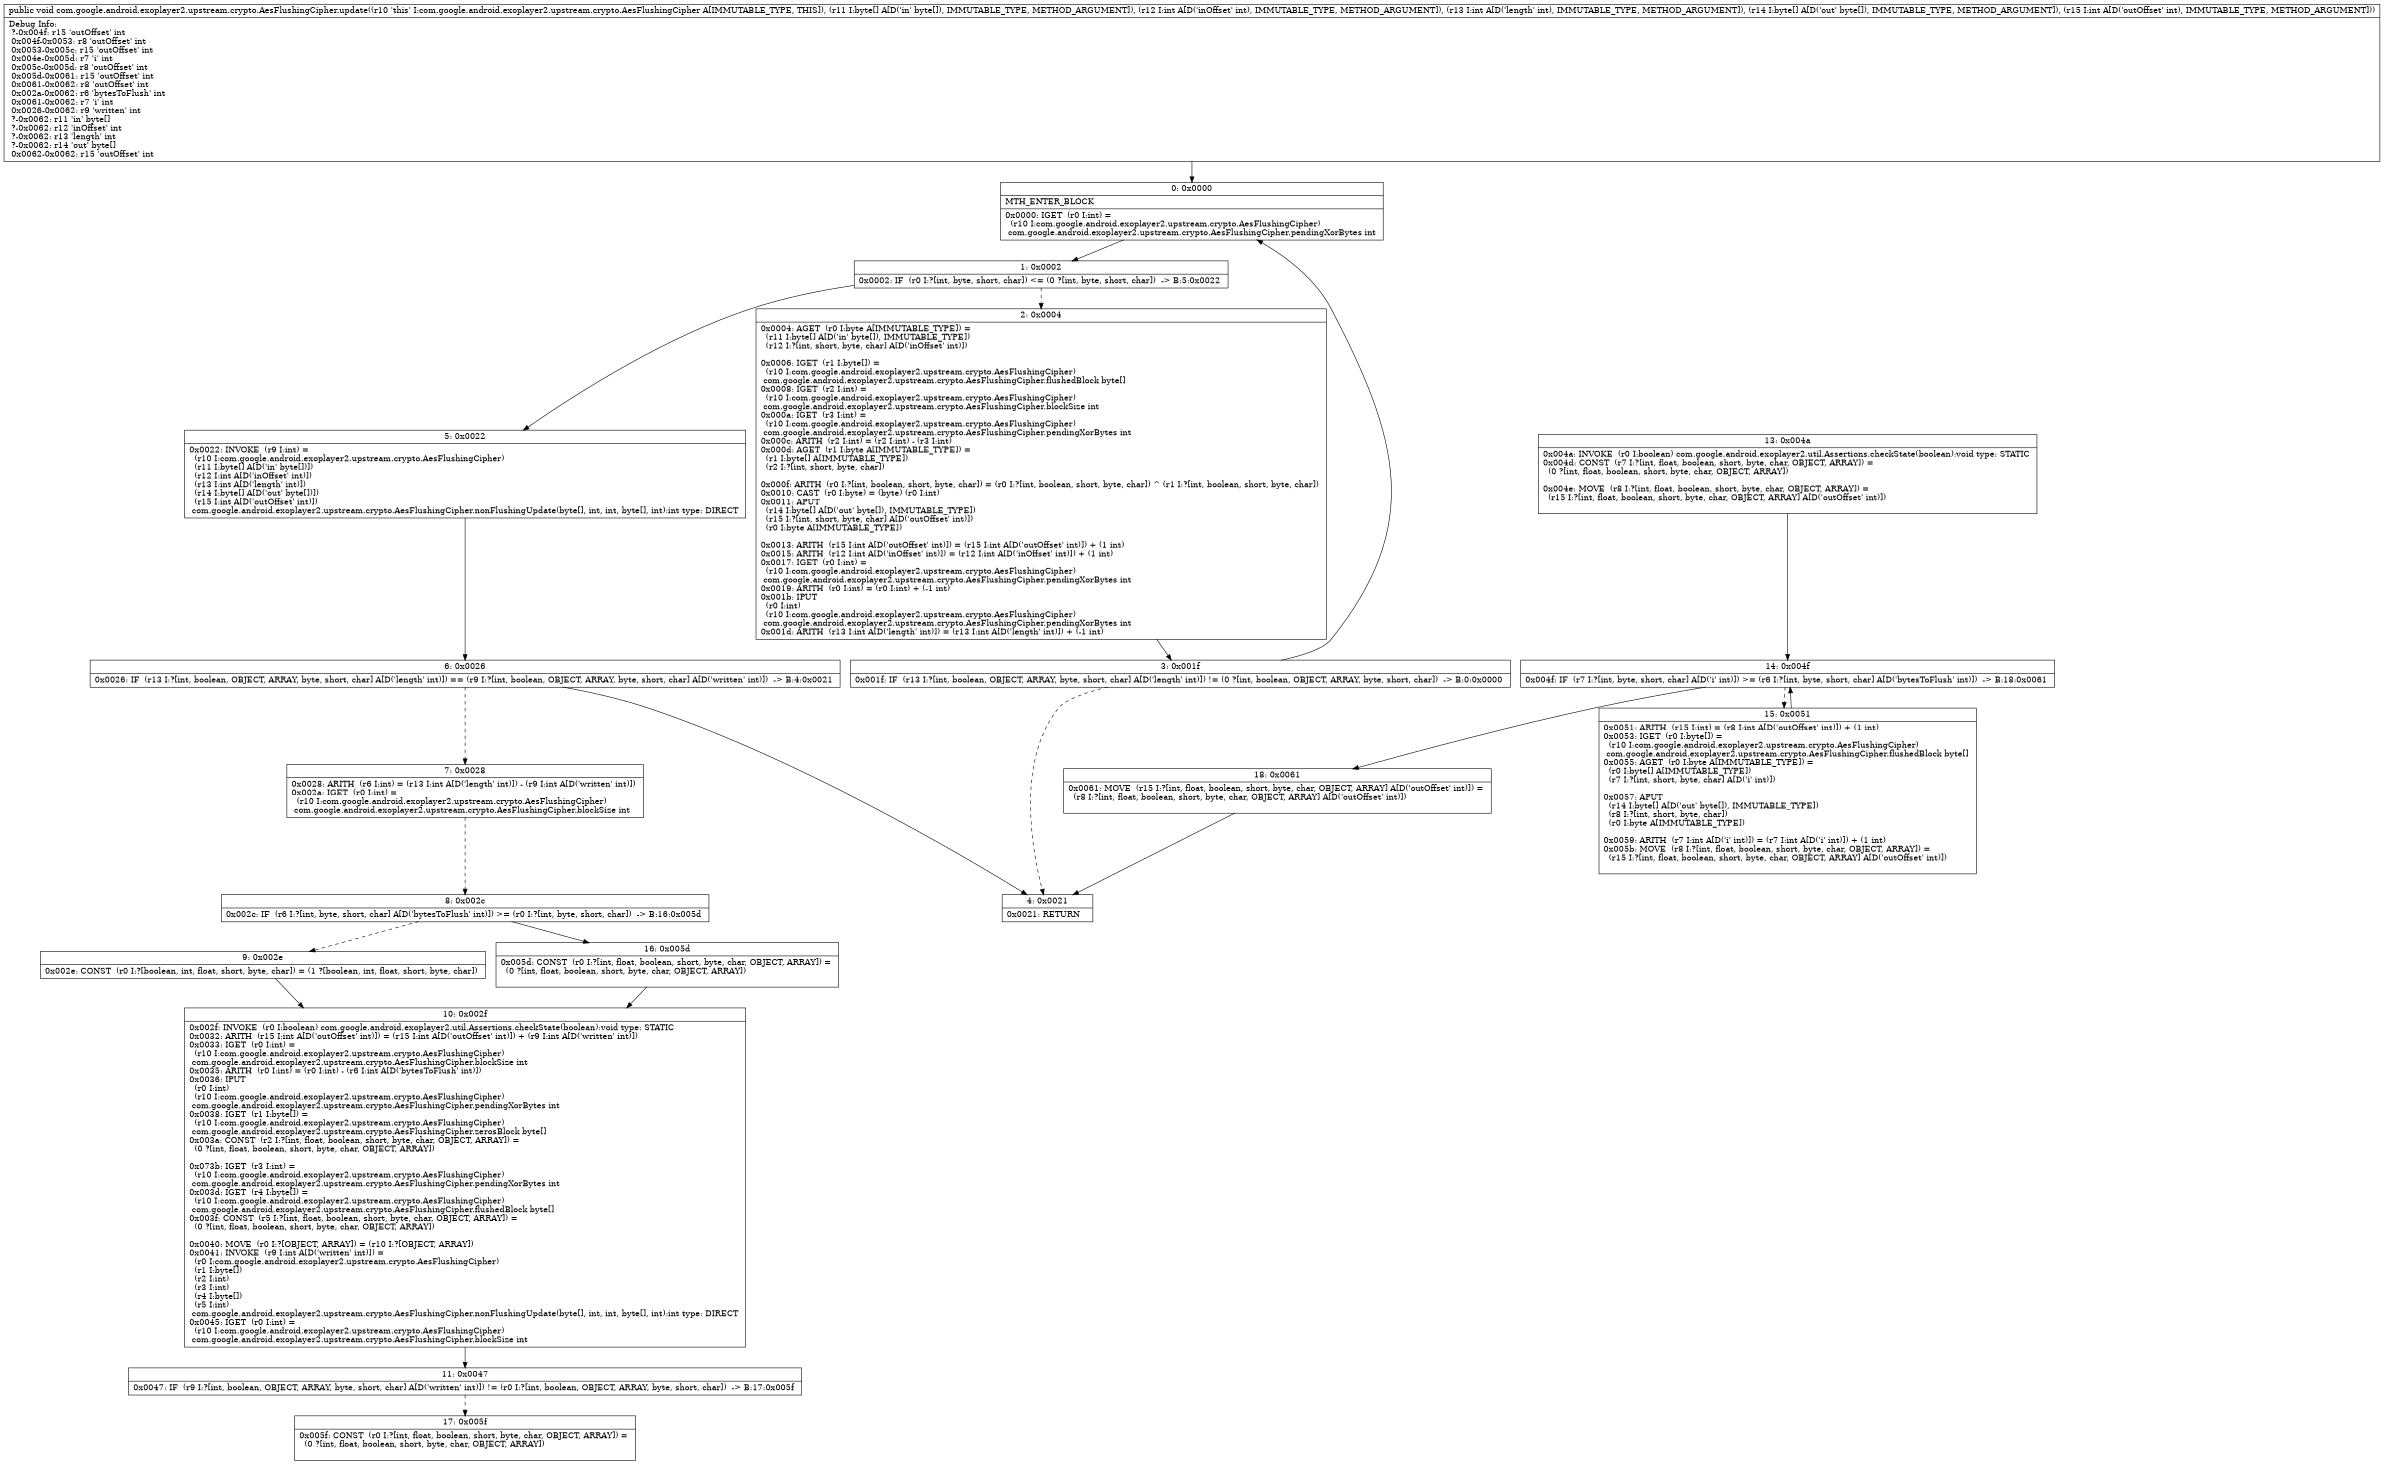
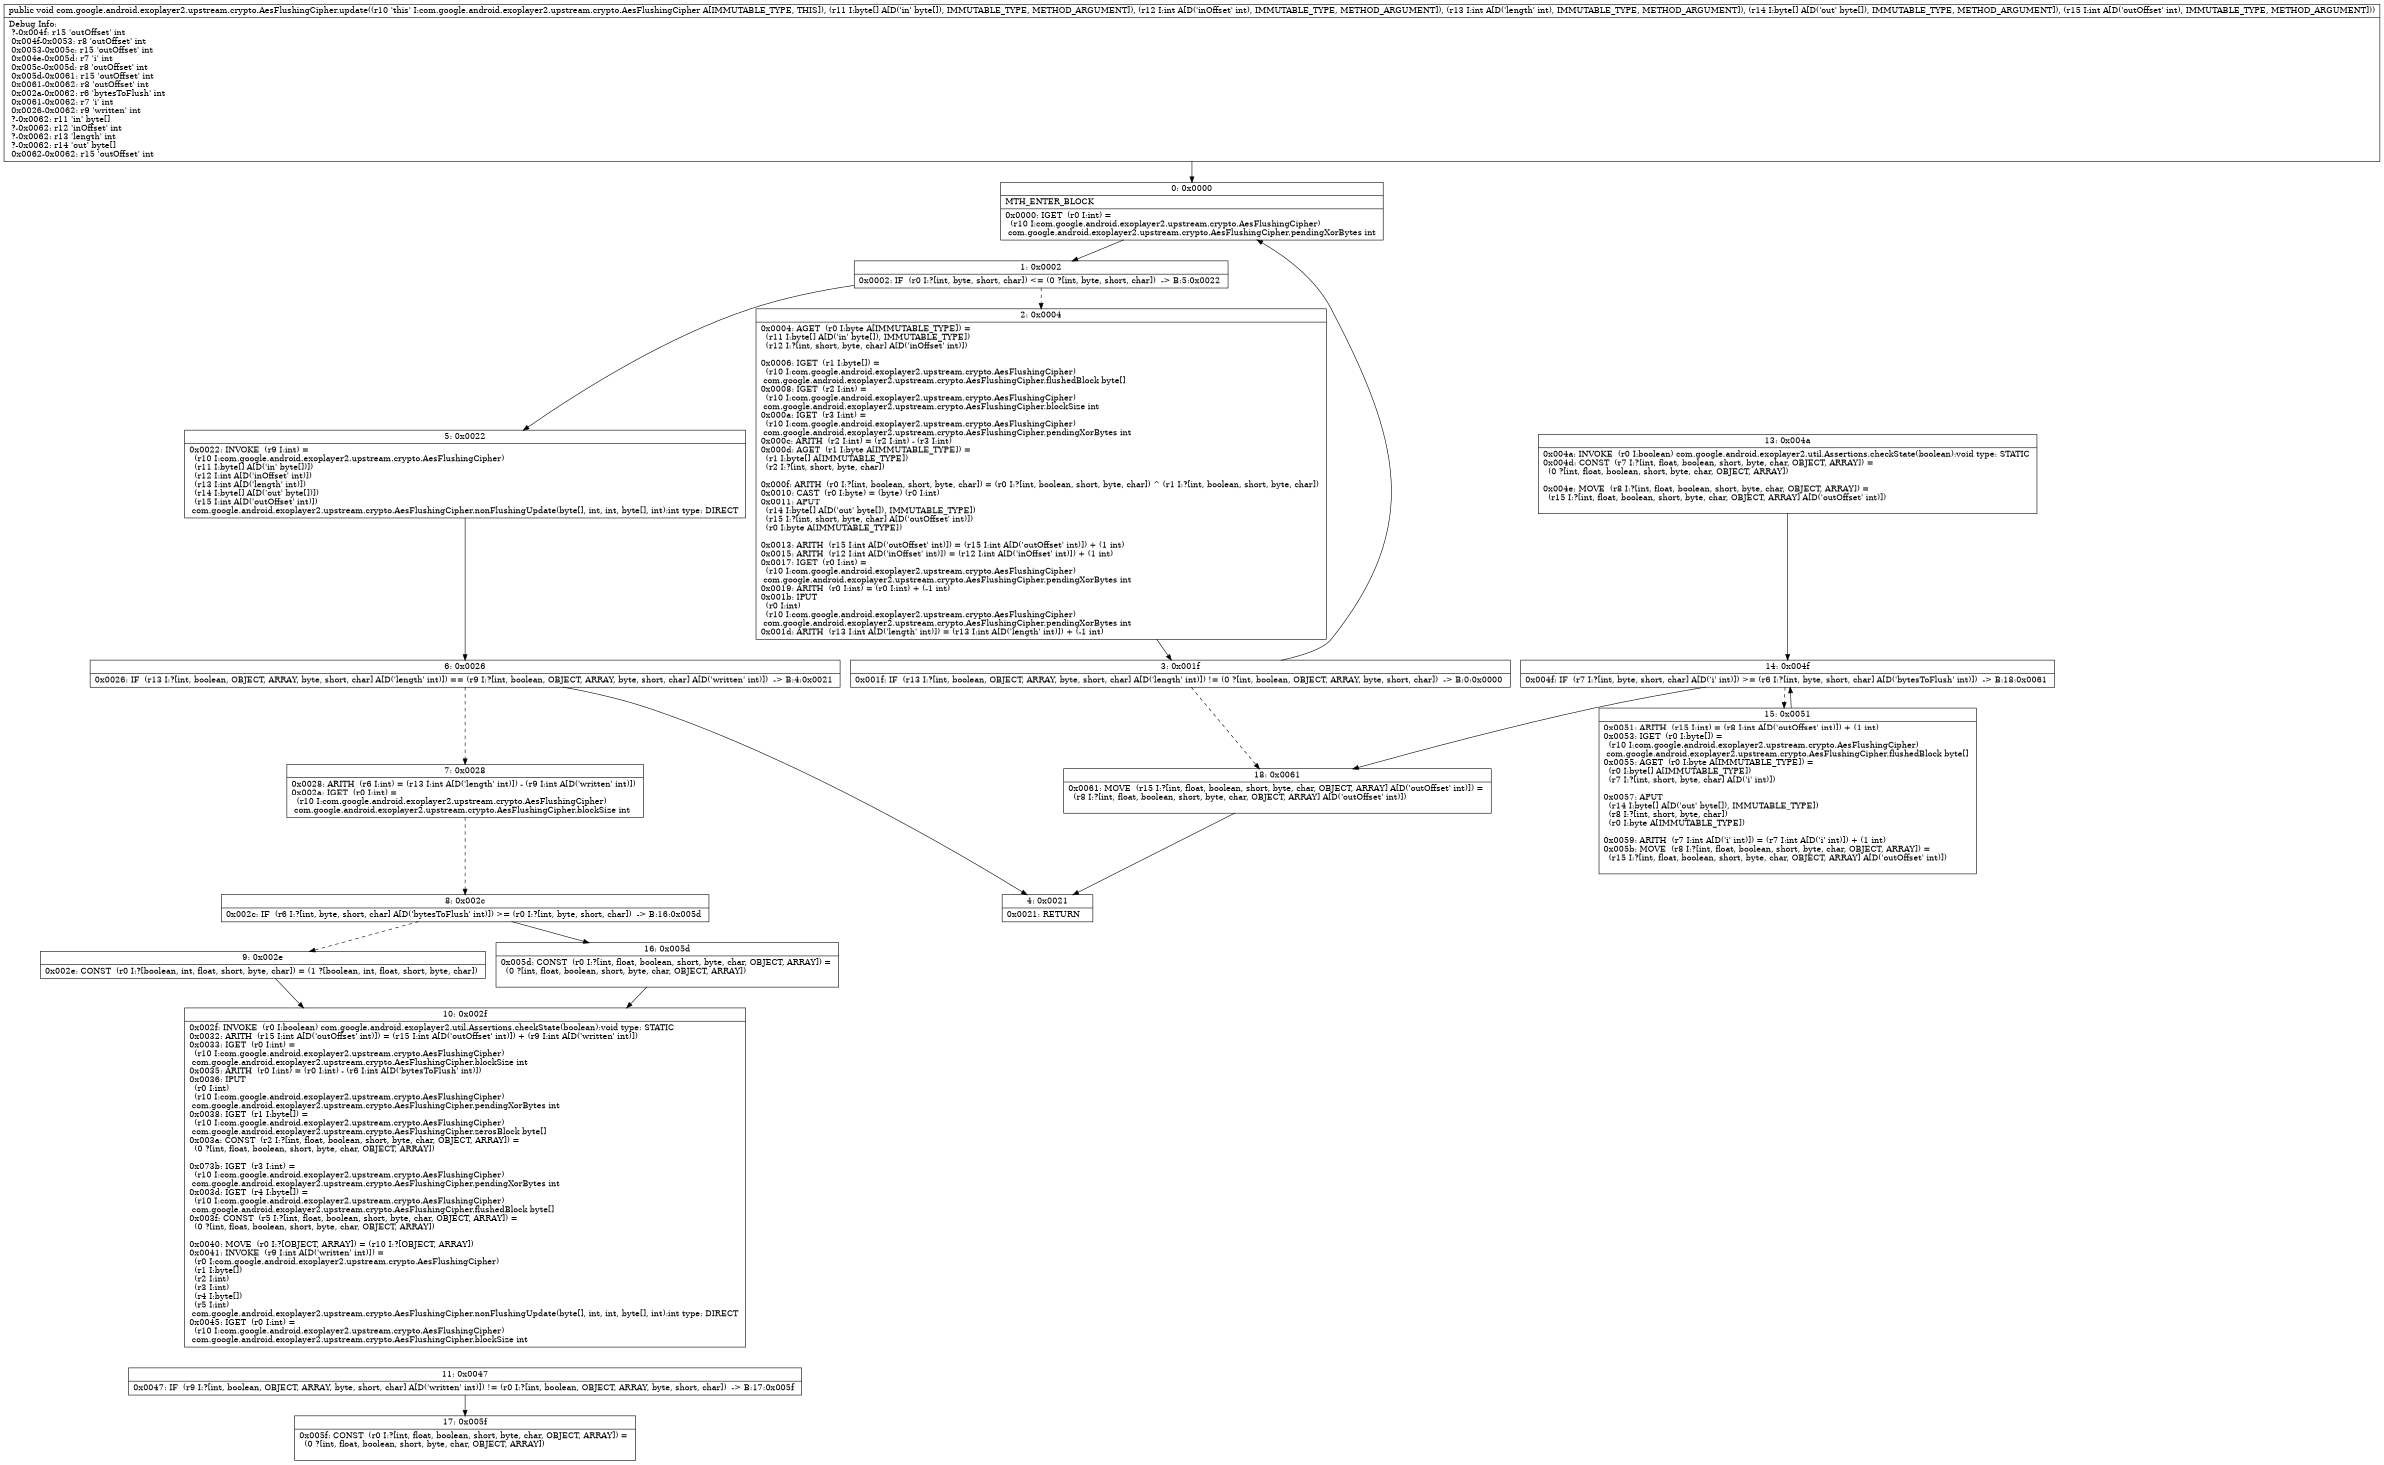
edge "3: 0x001f" -> "4: 0x0021": now "3: 0x001f" -> "18: 0x0061"
edge "10: 0x002f" -> "11: 0x0047": removed
edge "11: 0x0047" -> "17: 0x005f": style dashed -> solid
